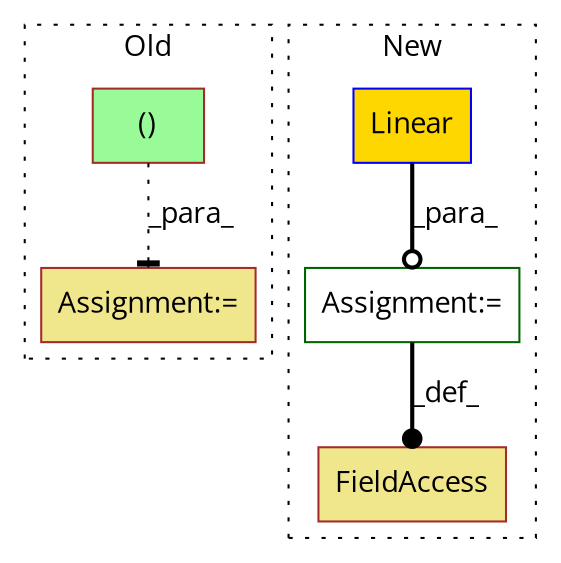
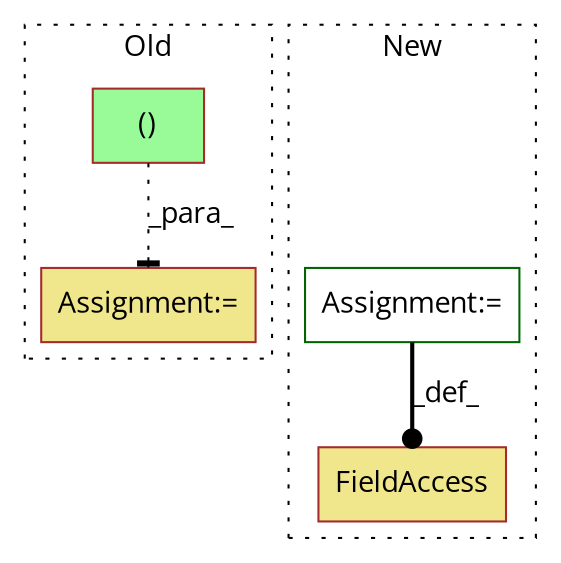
node "Linear": removed
